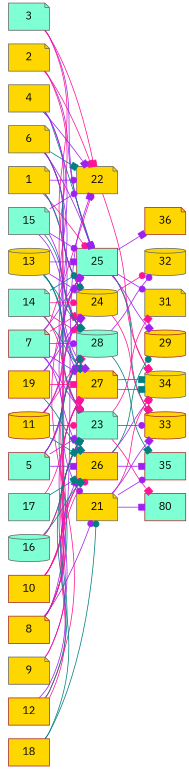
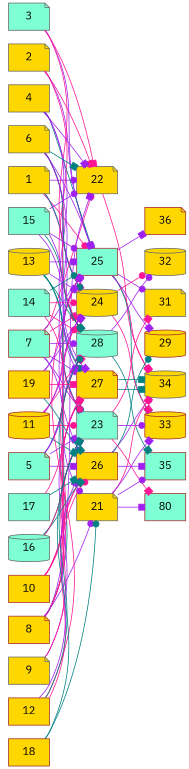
edge "14" -> "27": removed
